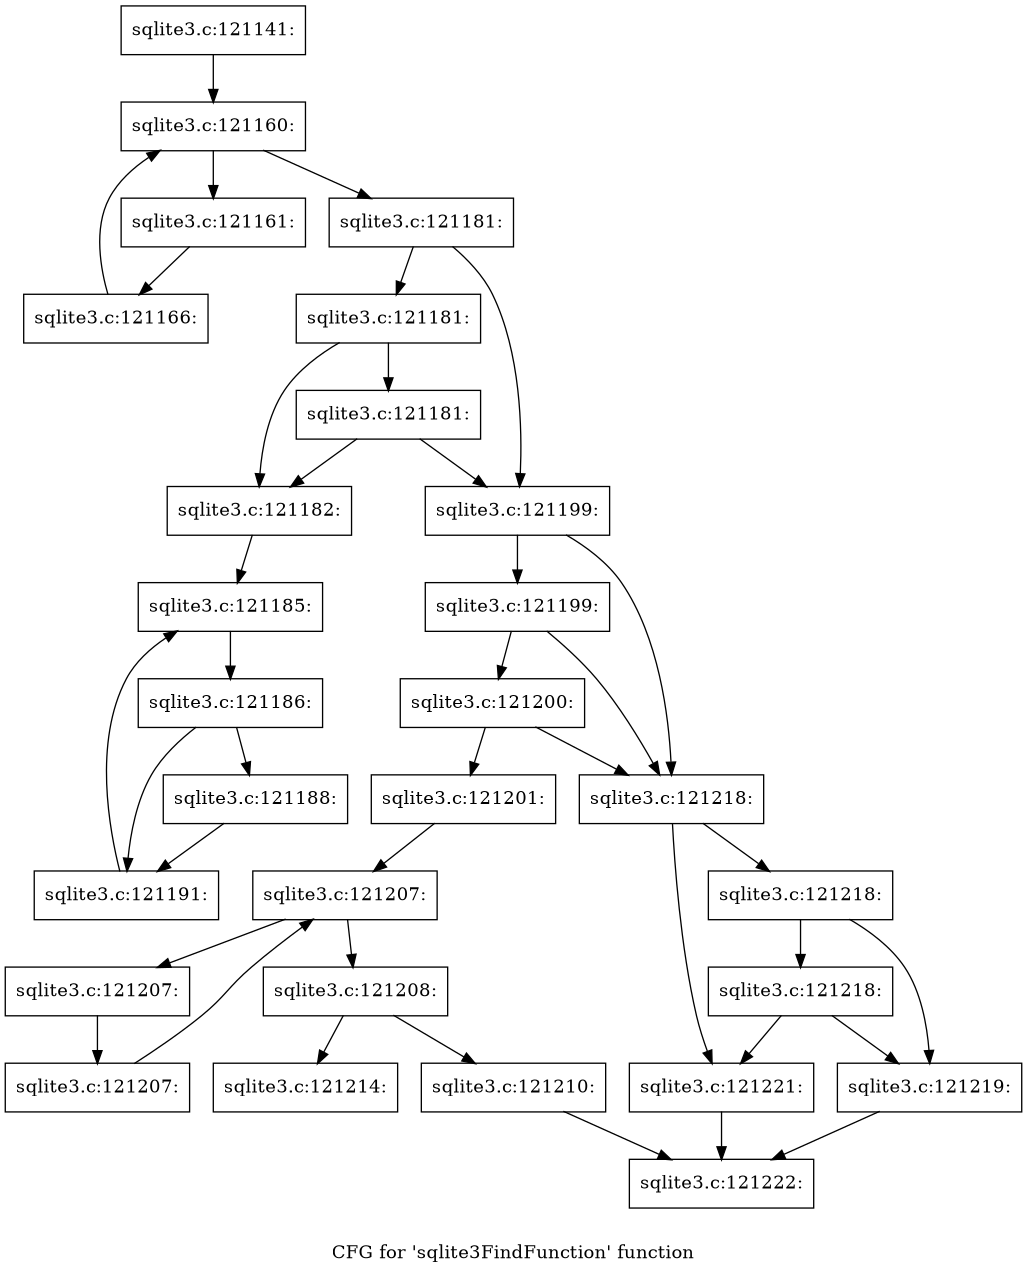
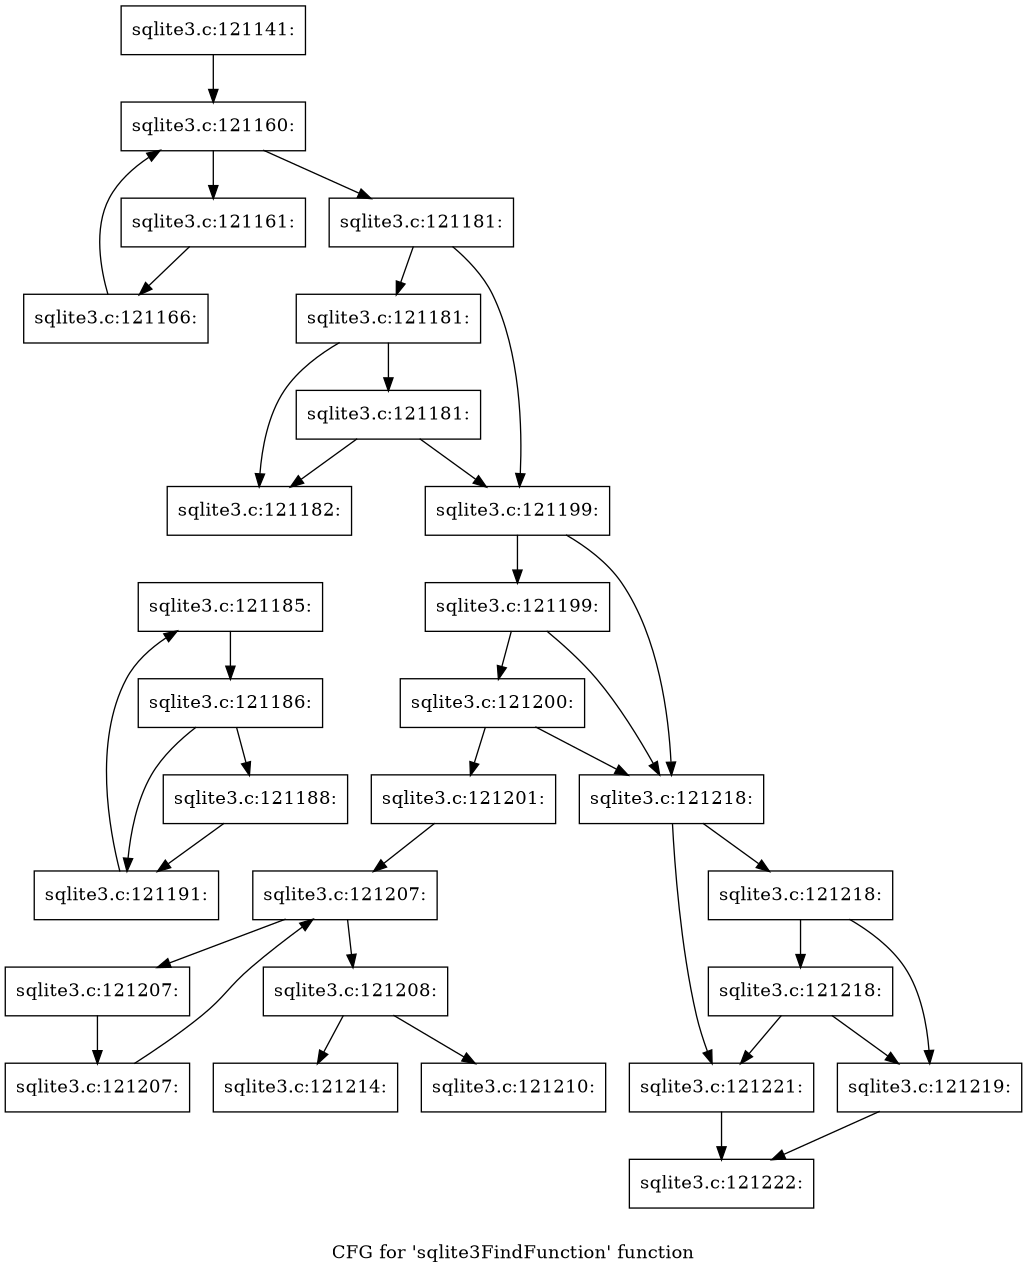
edge "sqlite3.c:121182:" -> "sqlite3.c:121185:": removed
edge "sqlite3.c:121210:" -> "sqlite3.c:121222:": removed
